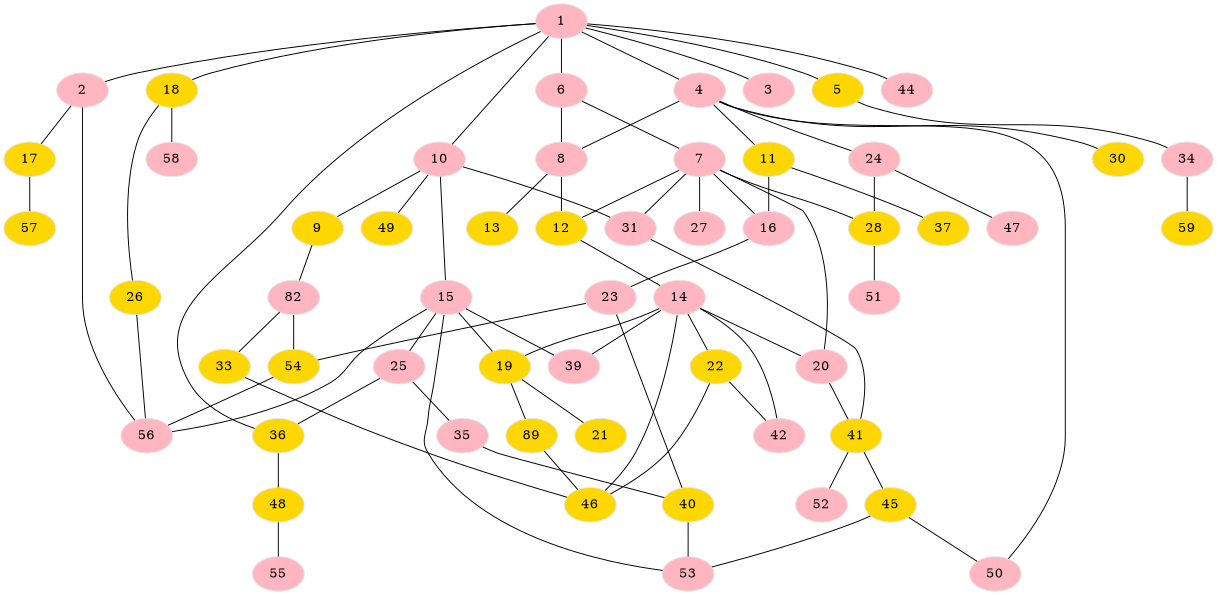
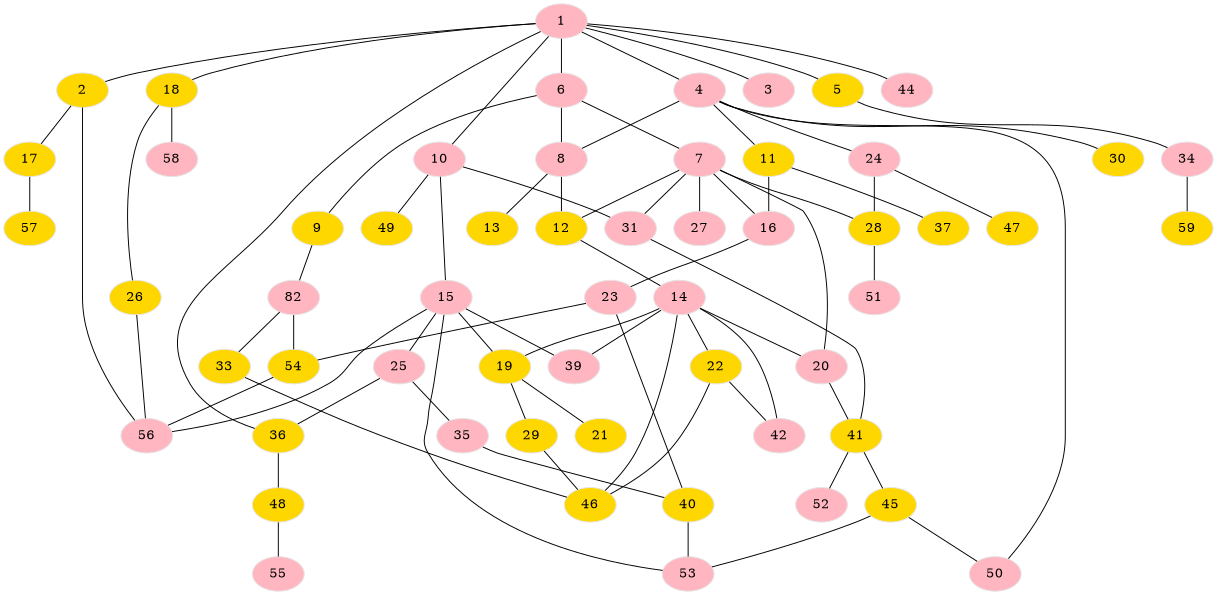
node "2": fillcolor lightpink -> gold
edge "10" -- "9": now "6" -- "9"
node "47": fillcolor lightpink -> gold
node "89": label "89" -> "29"
